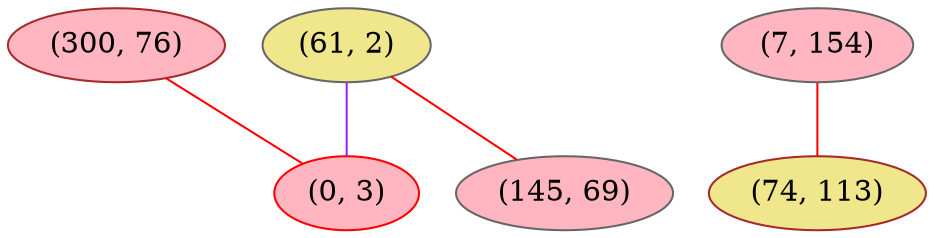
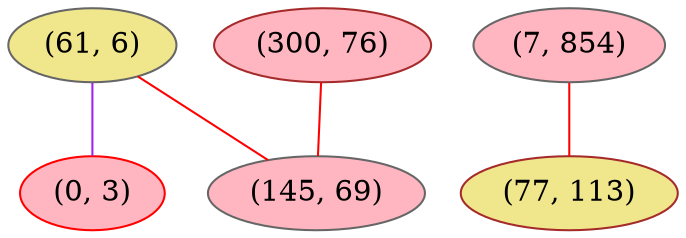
node "(61, 2)": label "(61, 2)" -> "(61, 6)"
node "(7, 154)": label "(7, 154)" -> "(7, 854)"
edge "(300, 76)" -- "(0, 3)": now "(300, 76)" -- "(145, 69)"
node "(74, 113)": label "(74, 113)" -> "(77, 113)"
